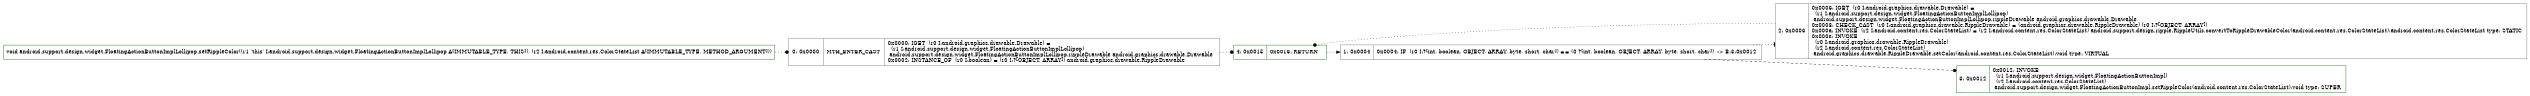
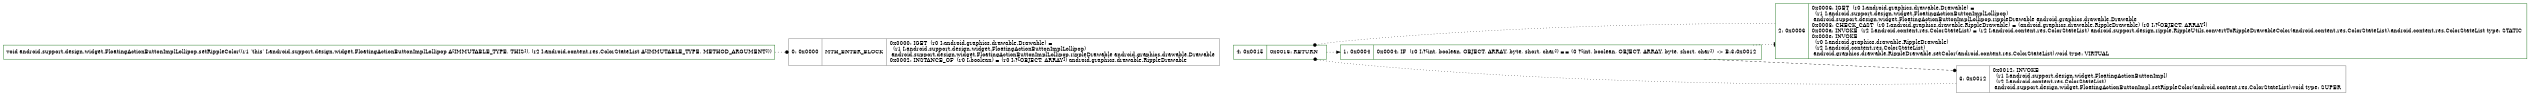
node "2: 0x0006": color gray40 -> darkgreen
node "0: 0x0000": text "MTH_ENTER_CAST" -> "MTH_ENTER_BLOCK"
edge "0: 0x0000" -> "4: 0x0015": now "3: 0x0012" -> "4: 0x0015"
node "1: 0x0004": color gray40 -> darkgreen
node "3: 0x0012": color darkgreen -> gray40
